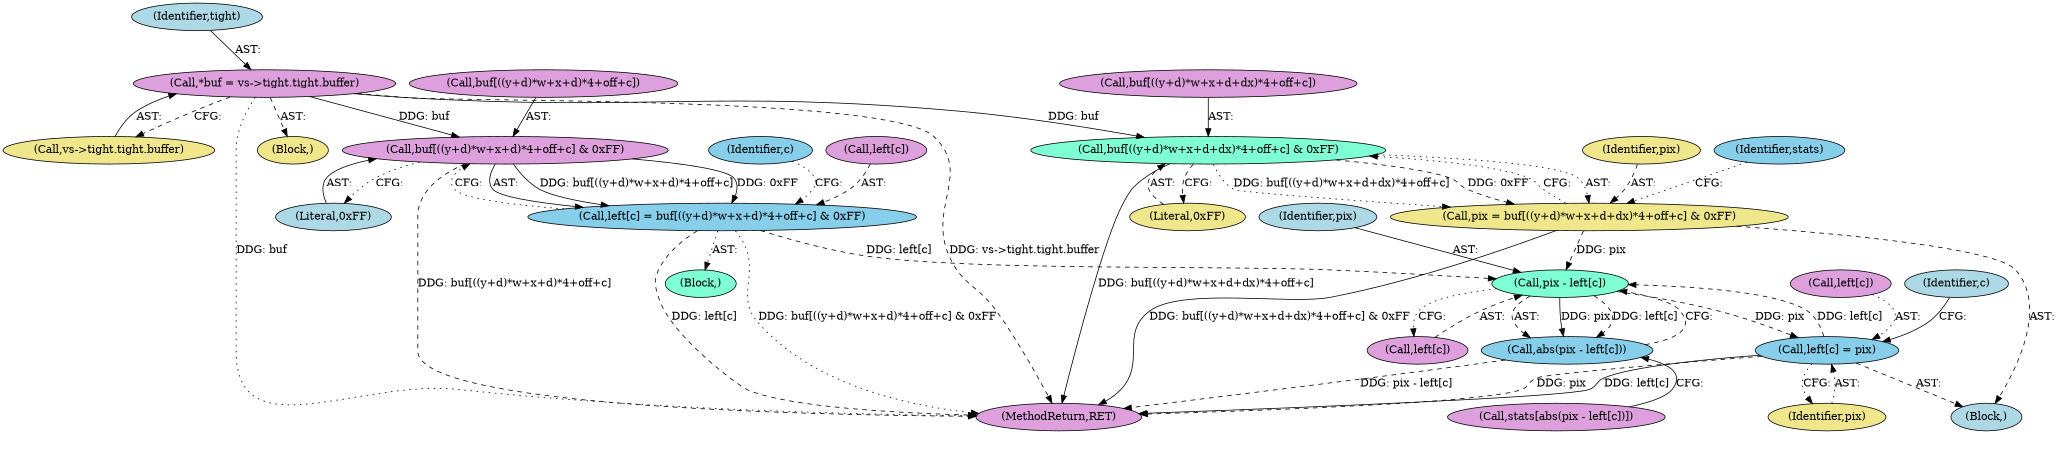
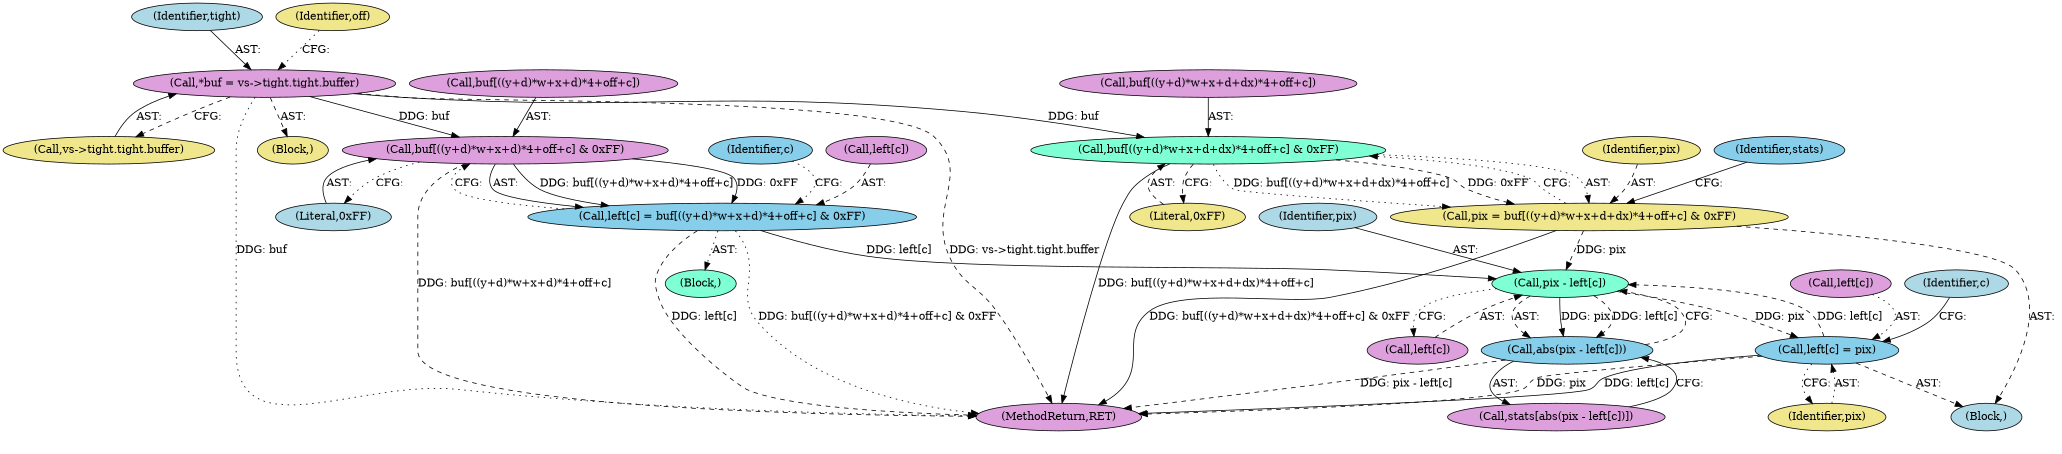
node "(Identifier,off)": added
edge "(Identifier,stats)" -> "(Call,pix = buf[((y+d)*w+x+d+dx)*4+off+c] & 0xFF)": style dotted -> solid
edge "(Call,left[c] = buf[((y+d)*w+x+d)*4+off+c] & 0xFF)" -> "(Call,pix - left[c])": style dashed -> solid
edge "(Call,abs(pix - left[c]))" -> "(Call,stats[abs(pix - left[c])])": added, label "AST:"
